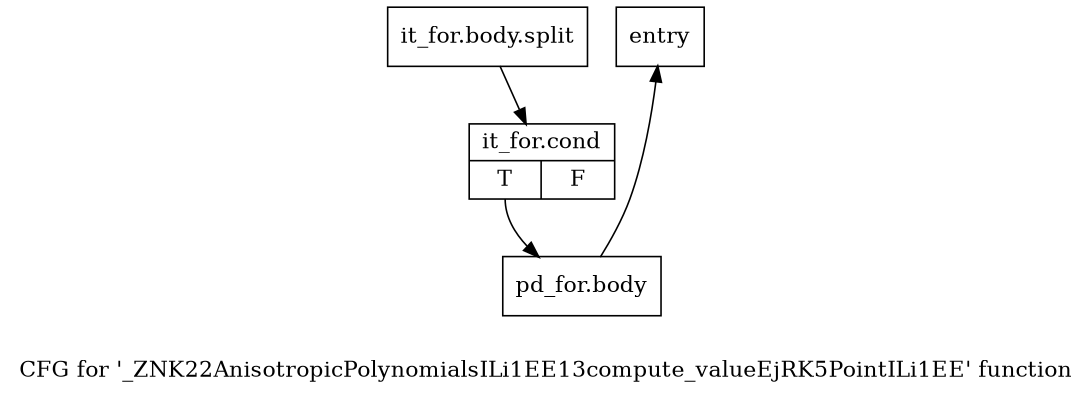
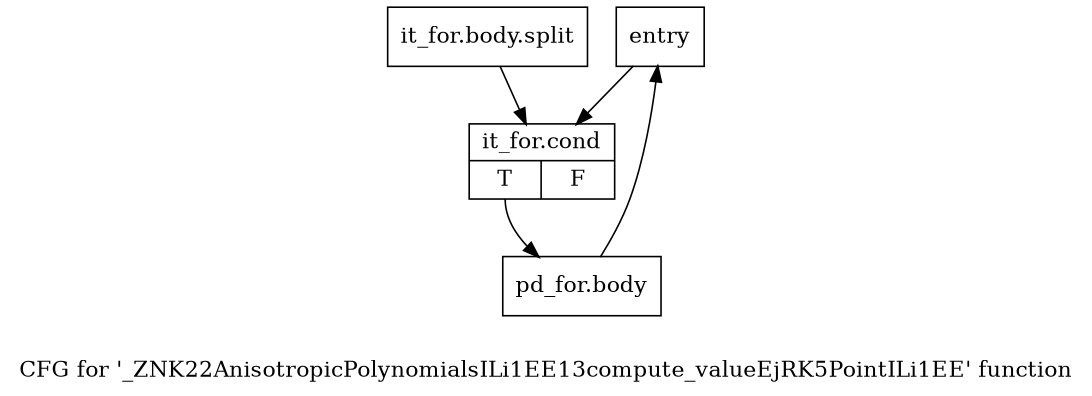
edge "entry" -> "it_for.cond": added
